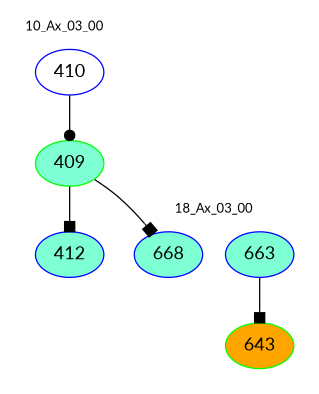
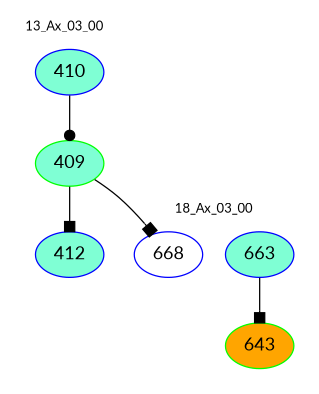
cluster "10_Ax_03_00": label "10_Ax_03_00" -> "13_Ax_03_00"
node "410": fillcolor white -> aquamarine
node "668": fillcolor aquamarine -> white
